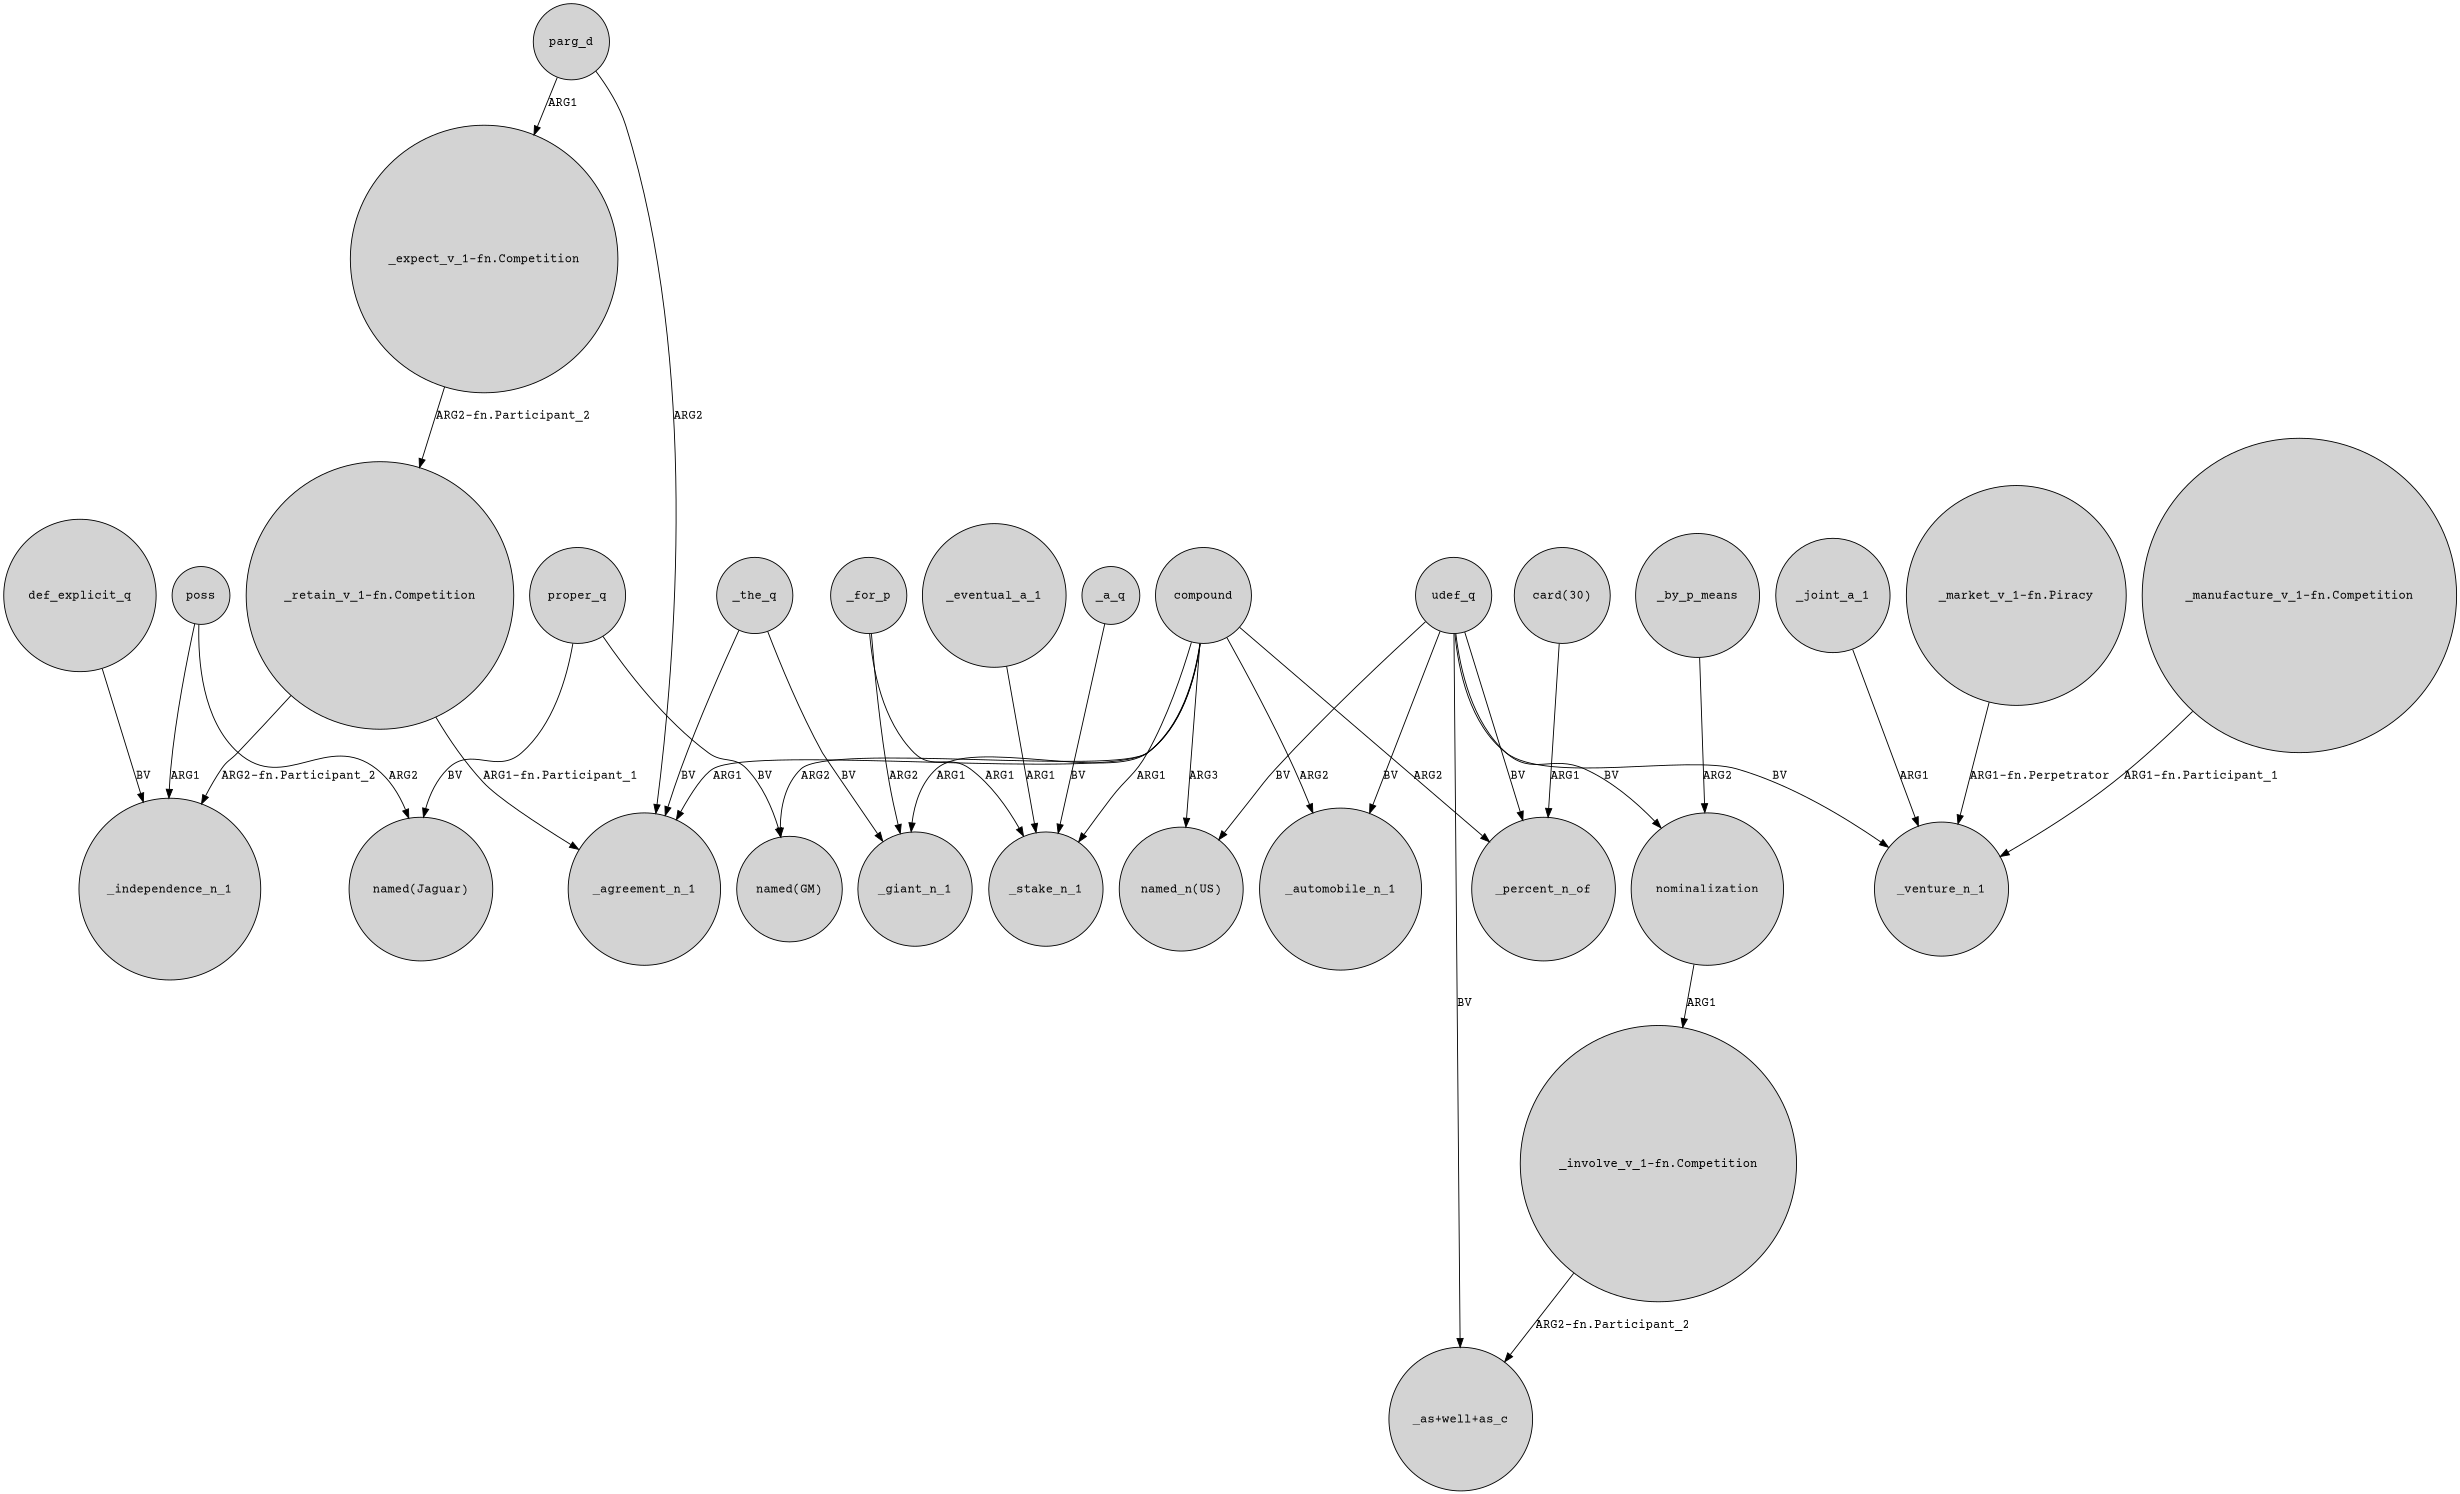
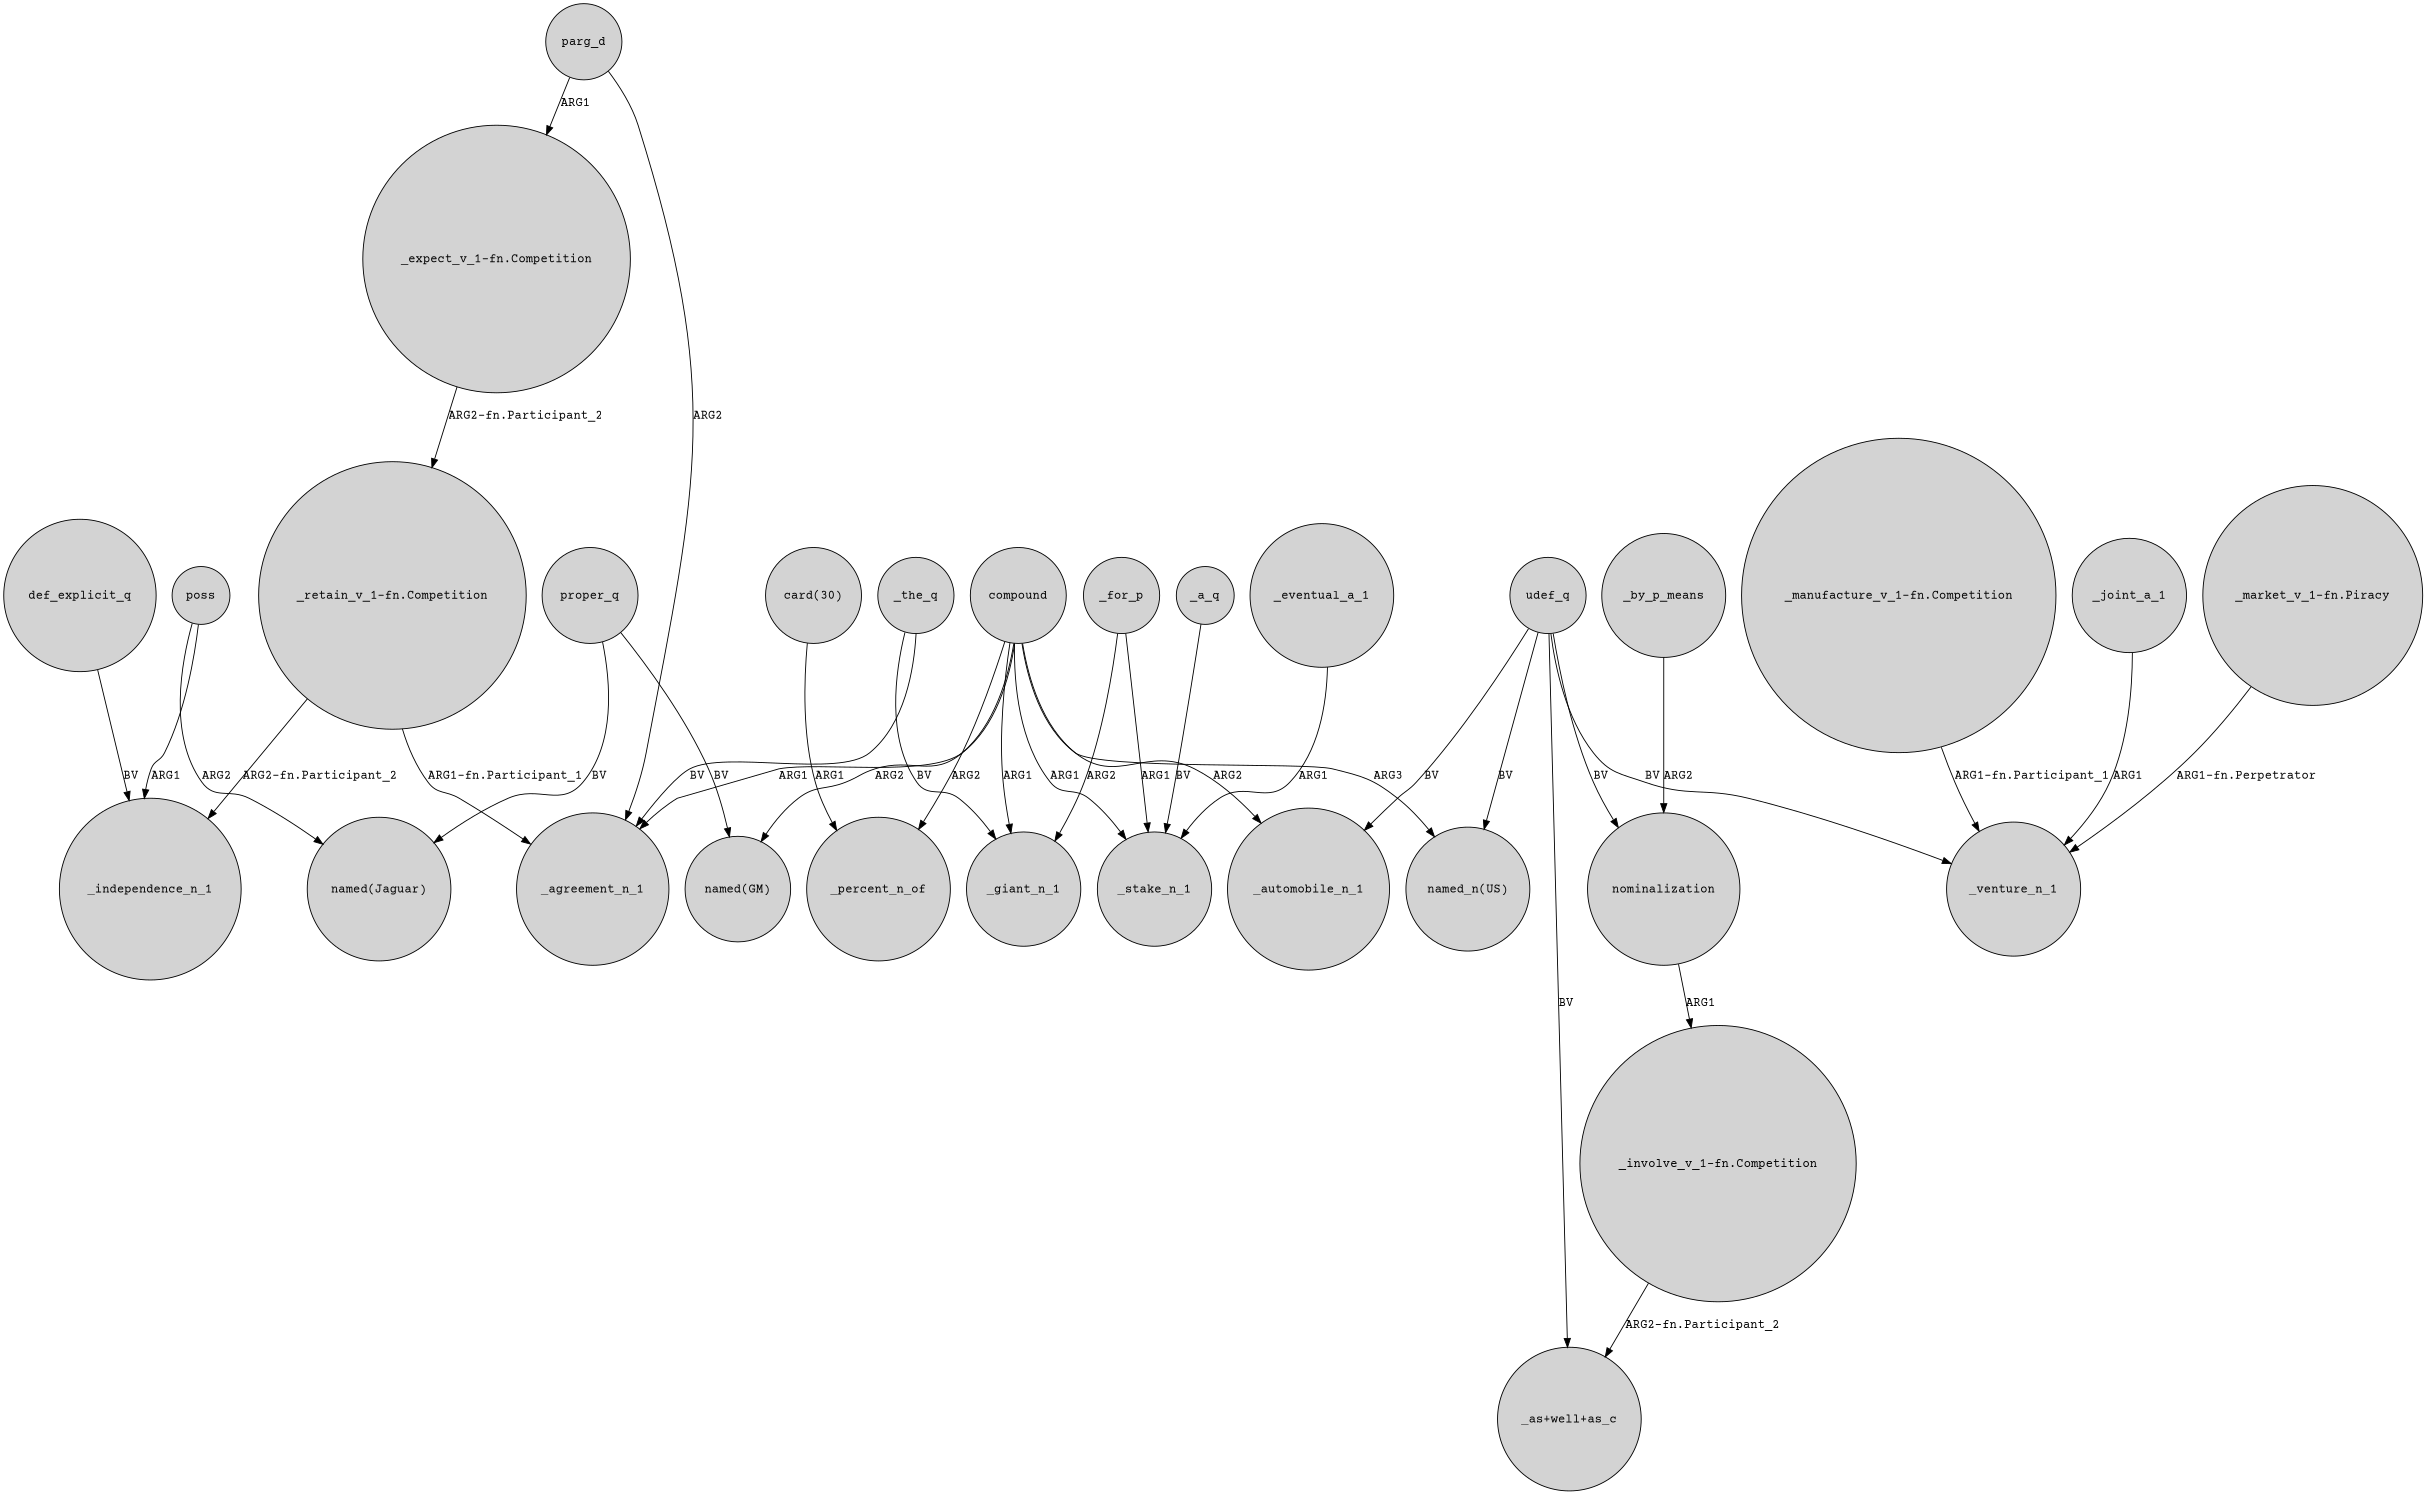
edge "udef_q" -> "_percent_n_of": removed, label "BV"
